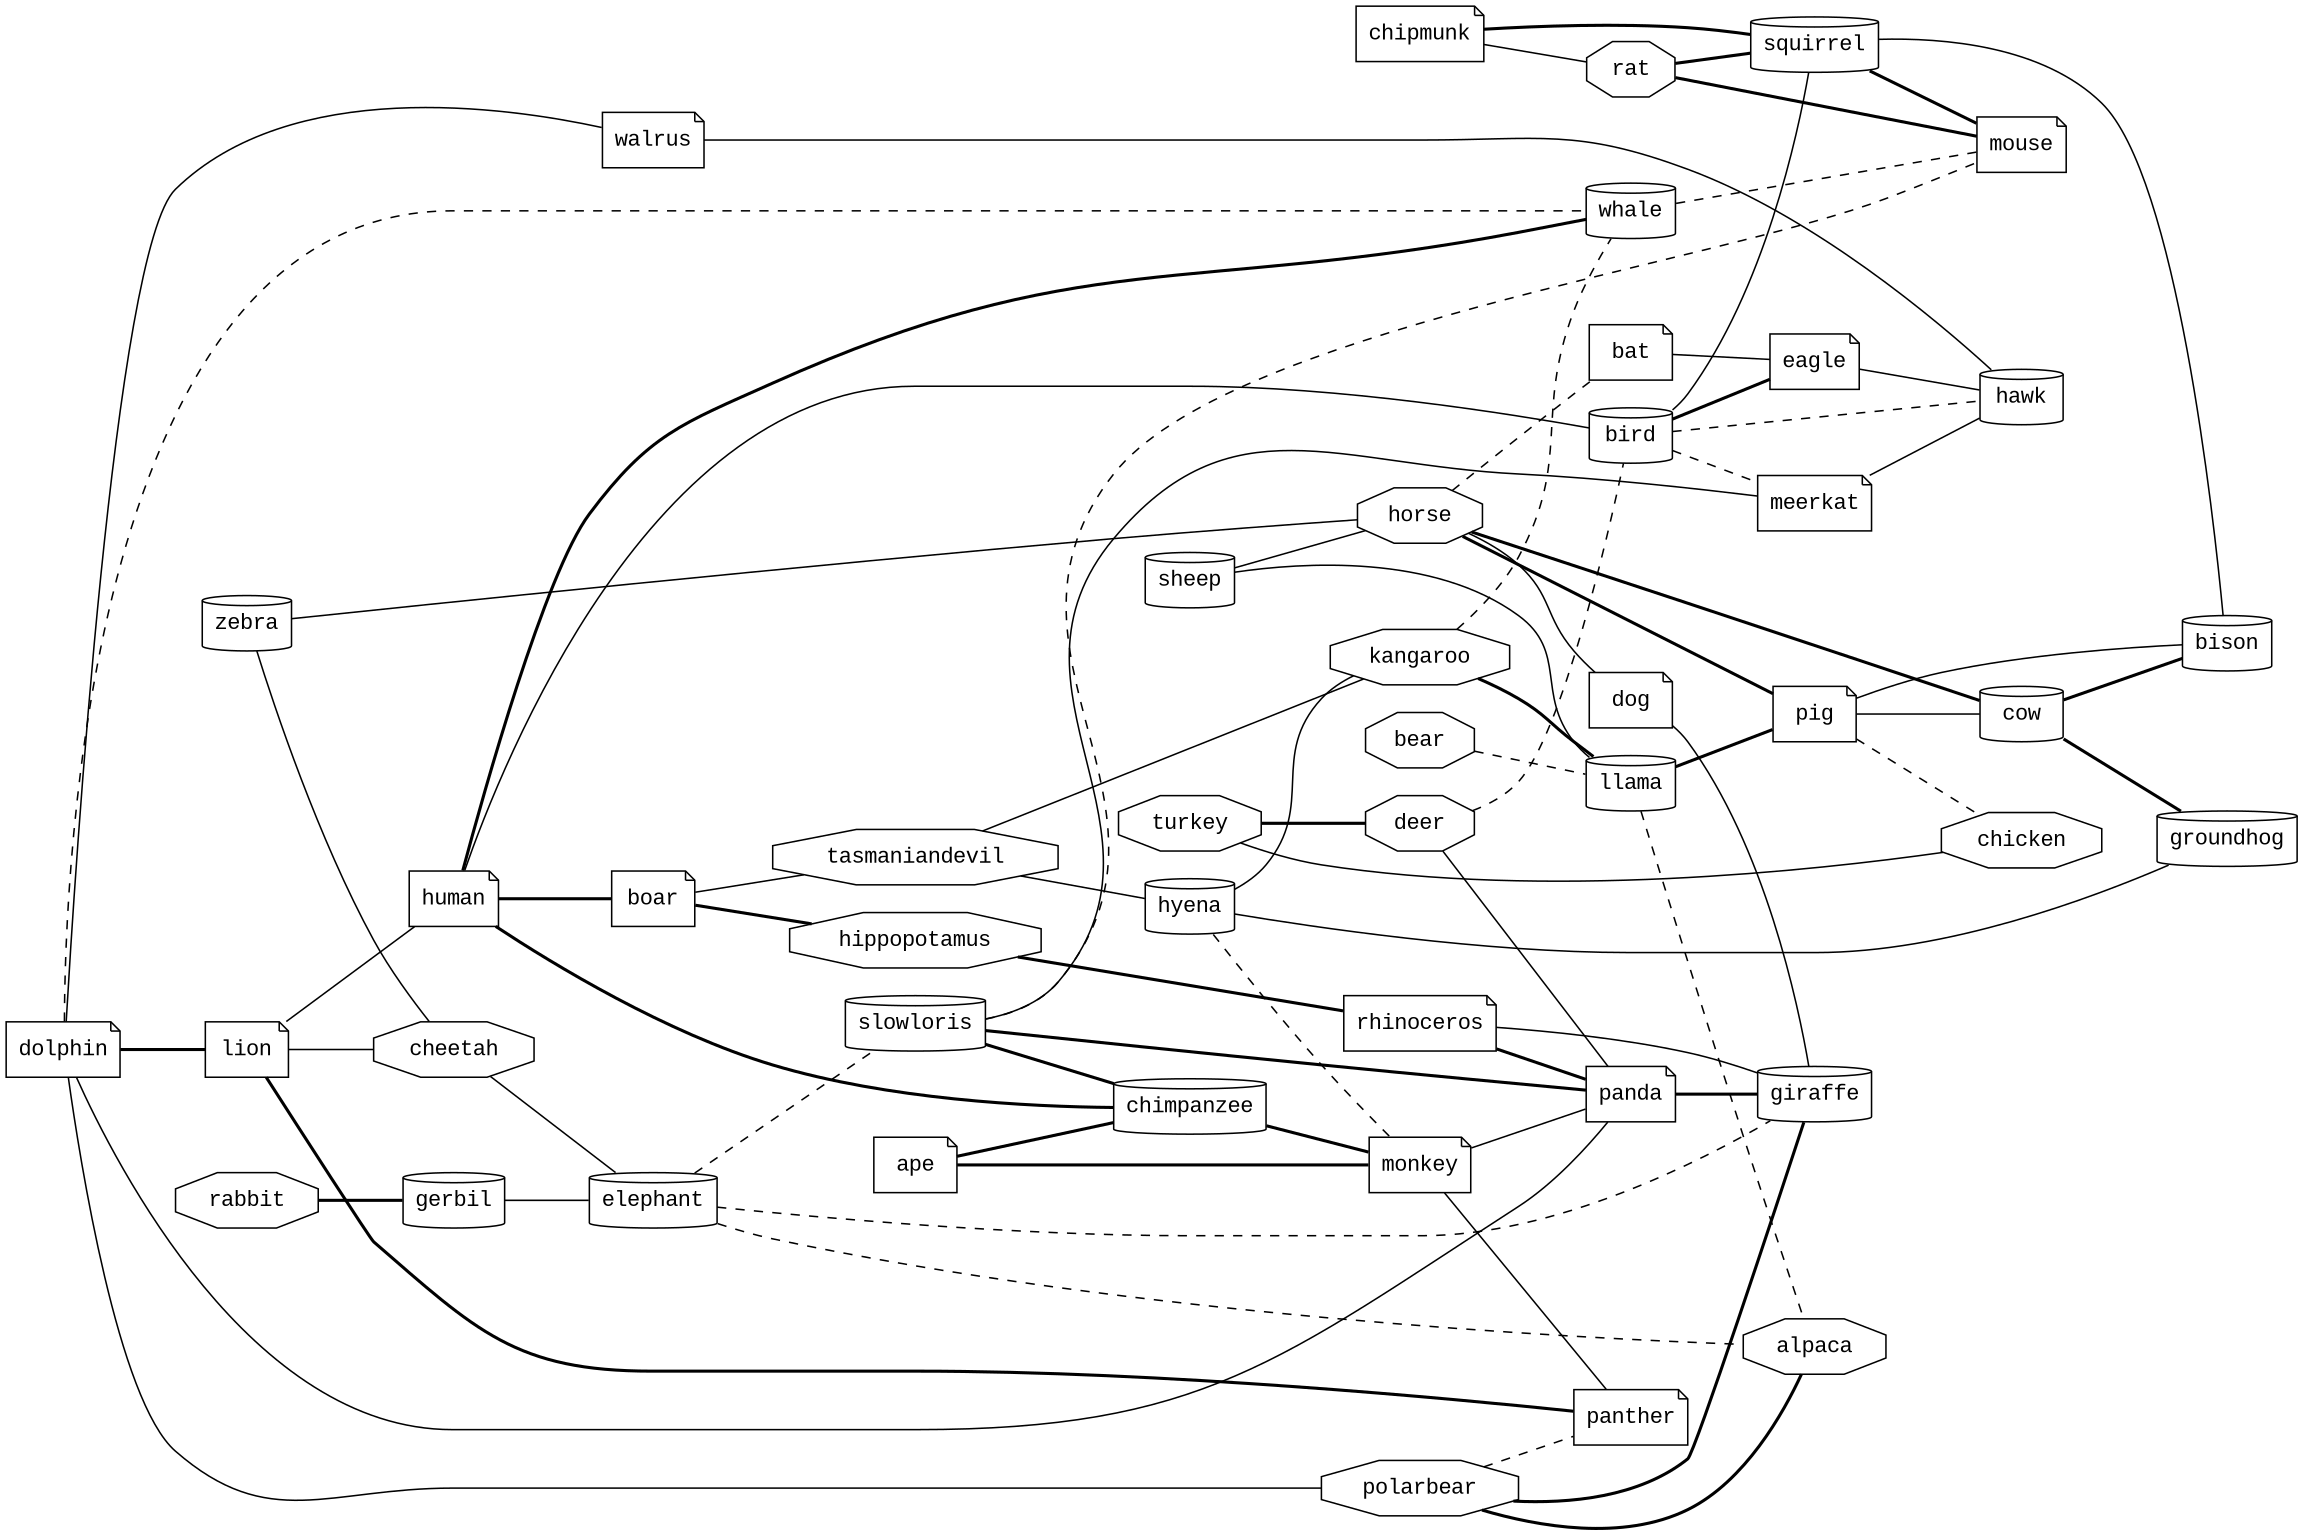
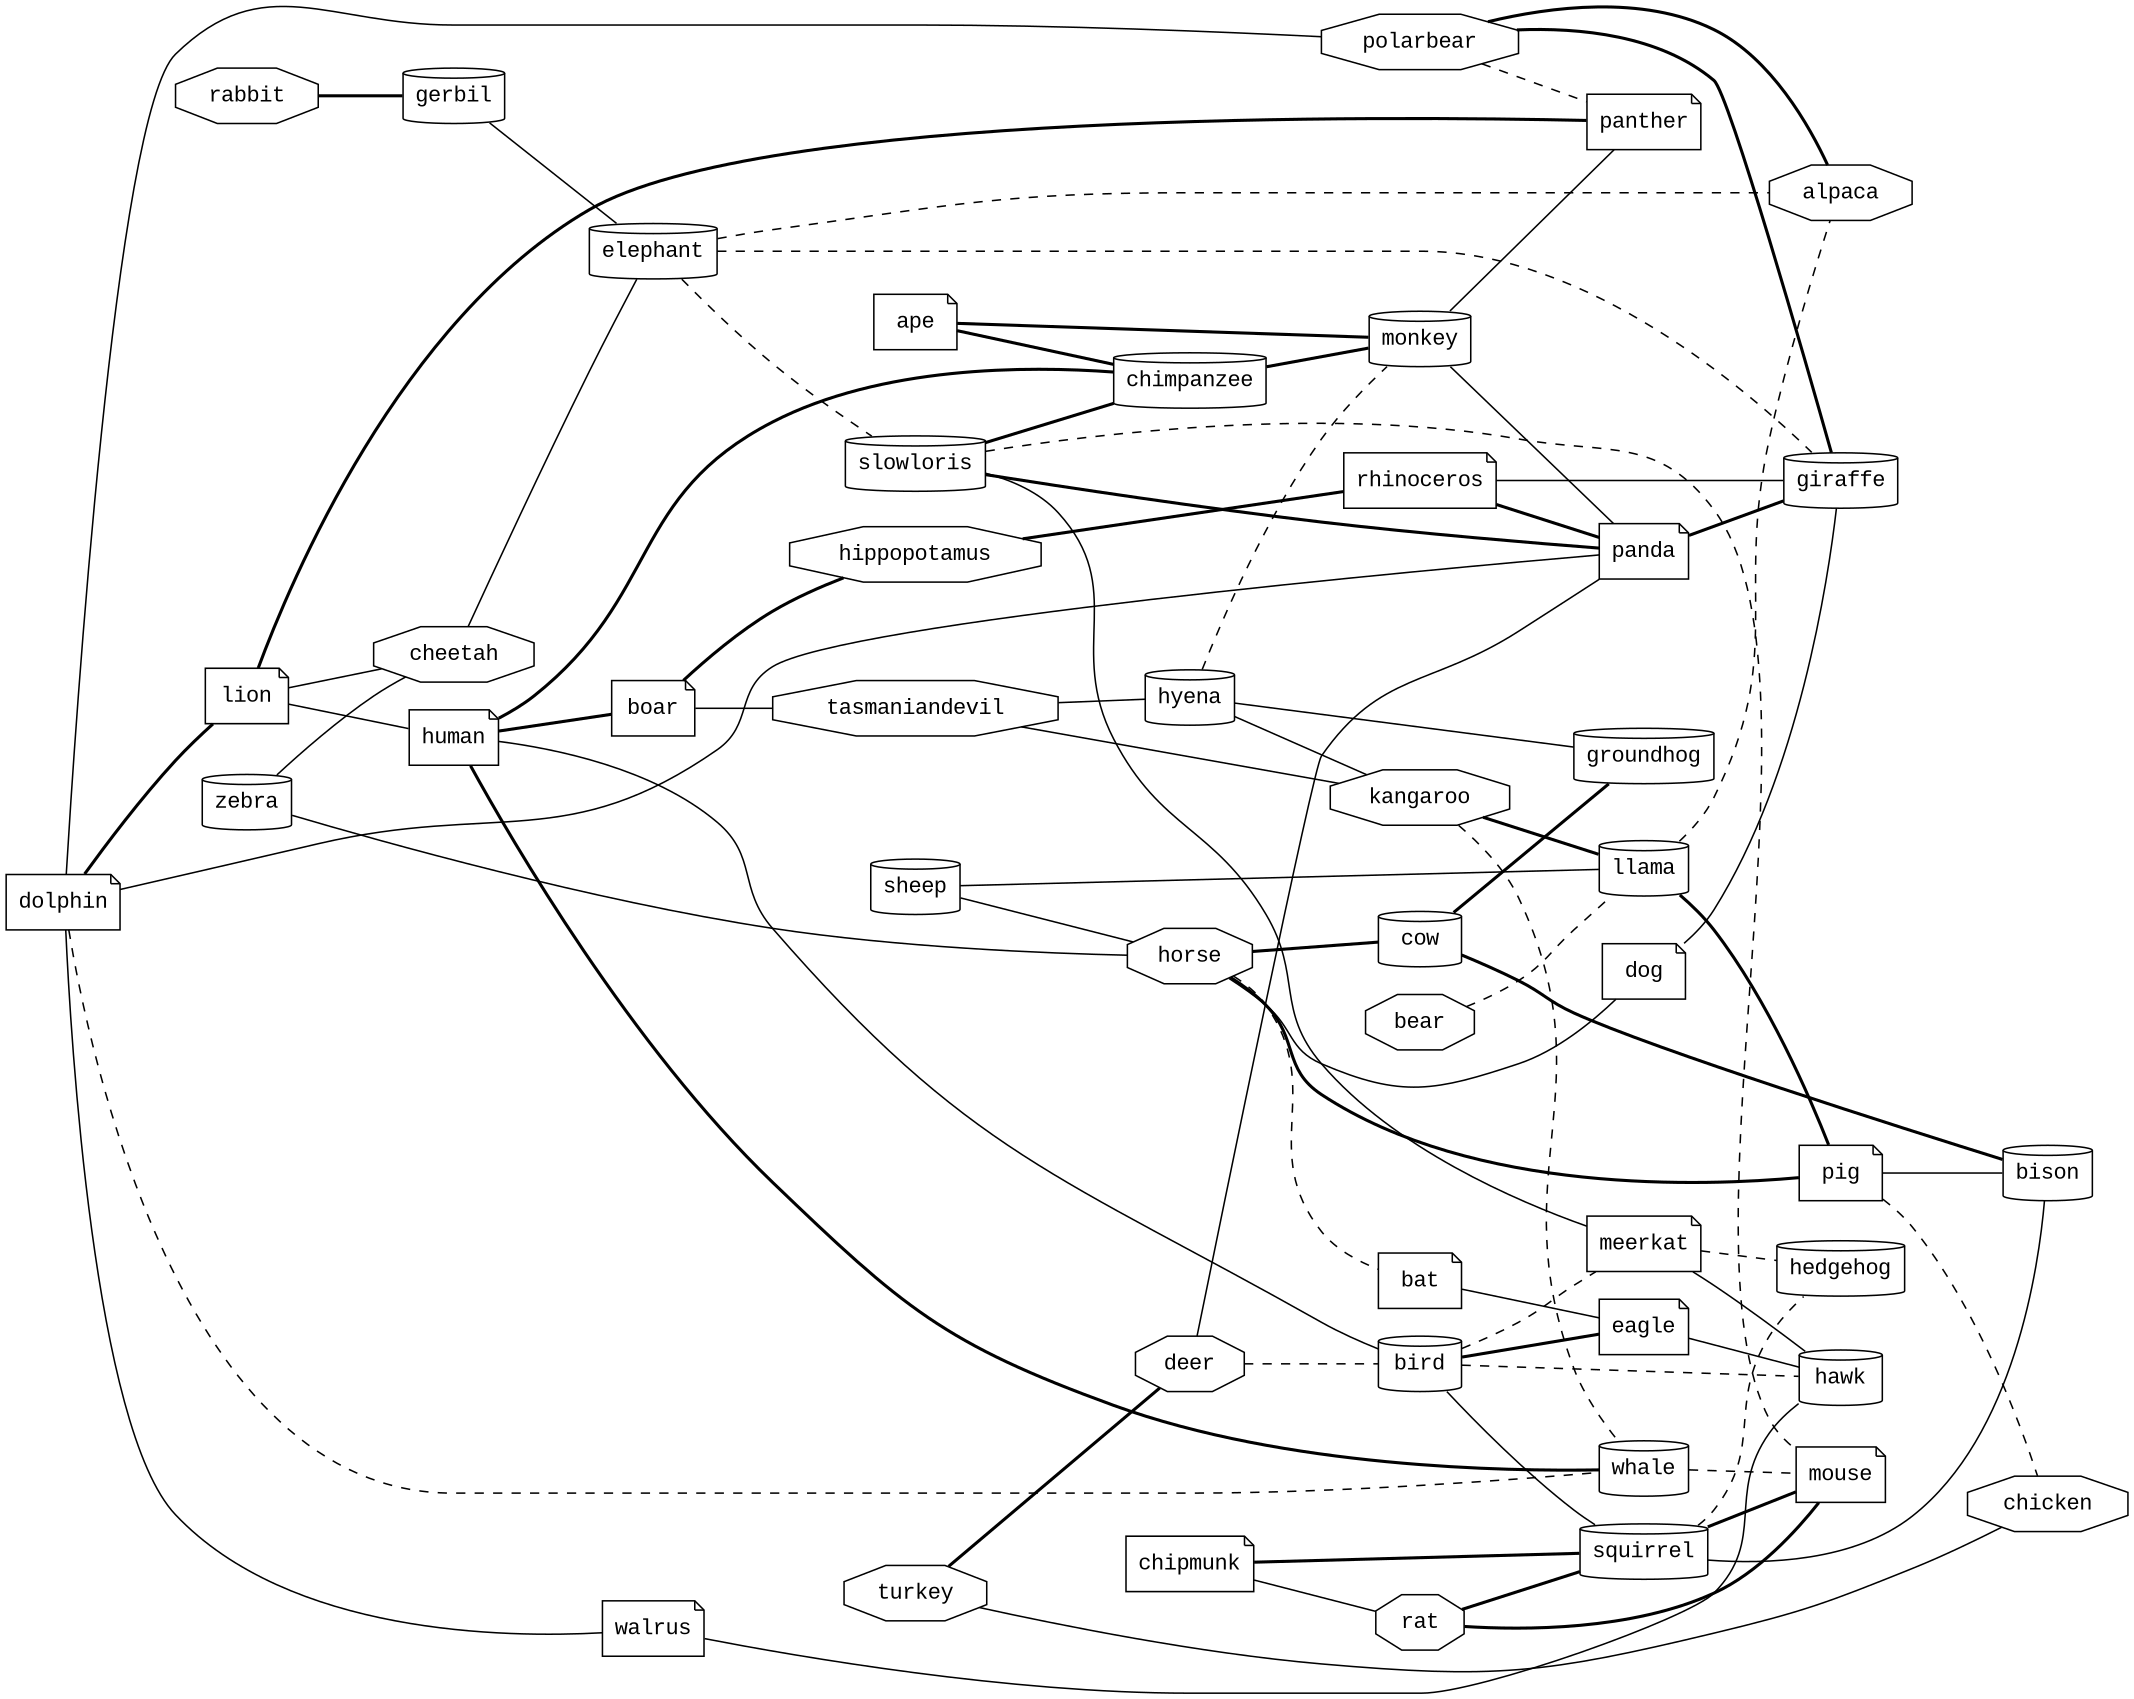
edge "pig" -- "cow": removed
node "monkey": shape note -> cylinder
node "hedgehog": added
